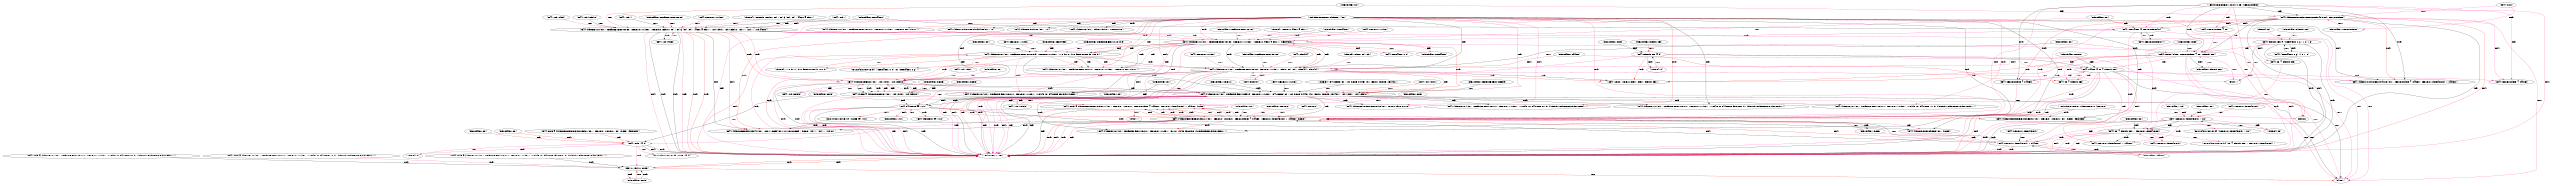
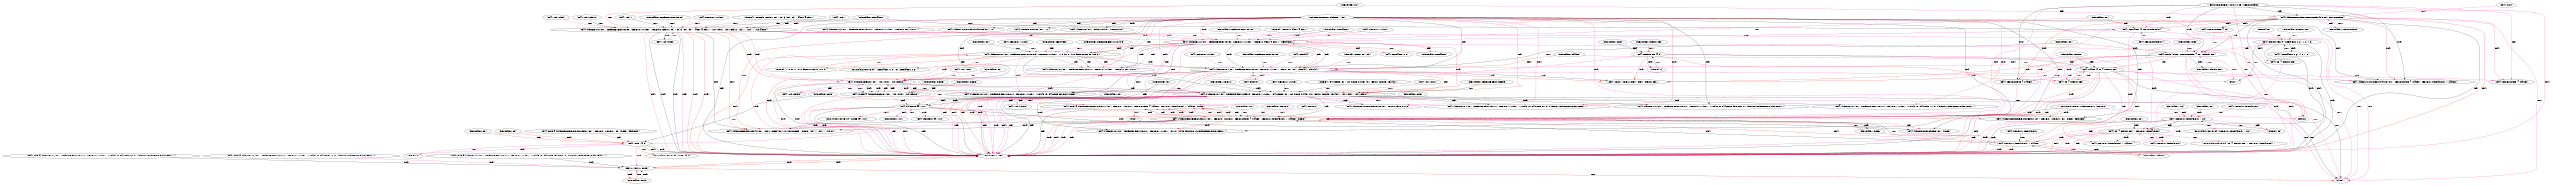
edge "(MethodParameterIn,const byte *segment_data)" -> "(Call,segment_data + 18)": removed, label "DDG:"
edge "(MethodParameterIn,Jbig2Ctx *ctx)" -> "(MethodReturn,RET)": color deeppink -> black
edge "(Call,&rsi)" -> "(Identifier,segment_data)": now "(Call,jbig2_get_region_segment_info(&rsi, segment_data))" -> "(Identifier,segment_data)"
edge "(Call,seg_flags = segment_data[17])" -> "(Call,segment_data[17])": removed, label "CFG:"
